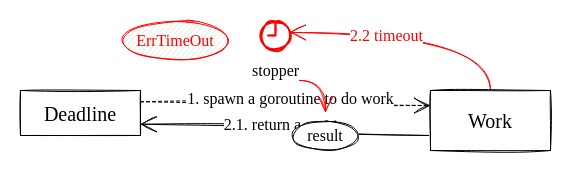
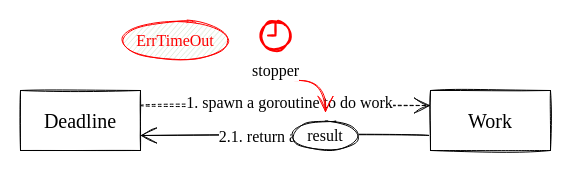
edge "Work" -> "stopper": removed, label "2.2 timeout"
node "Deadline": size 120x45 -> 120x60
